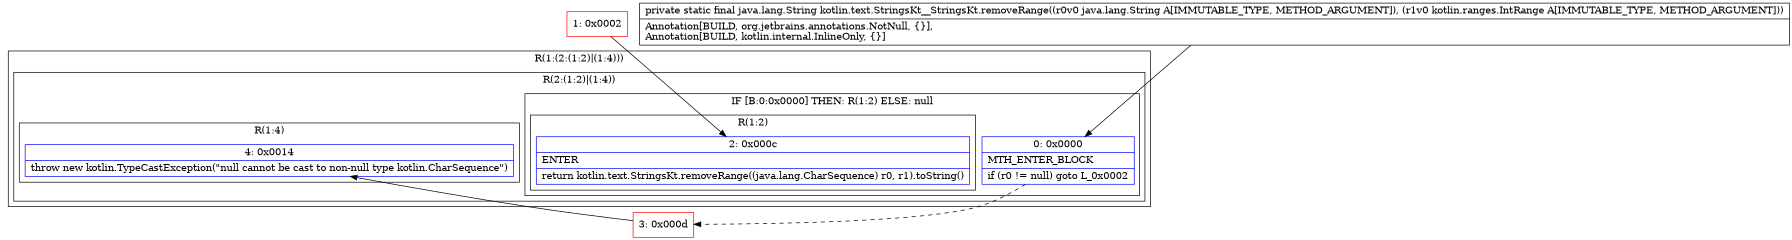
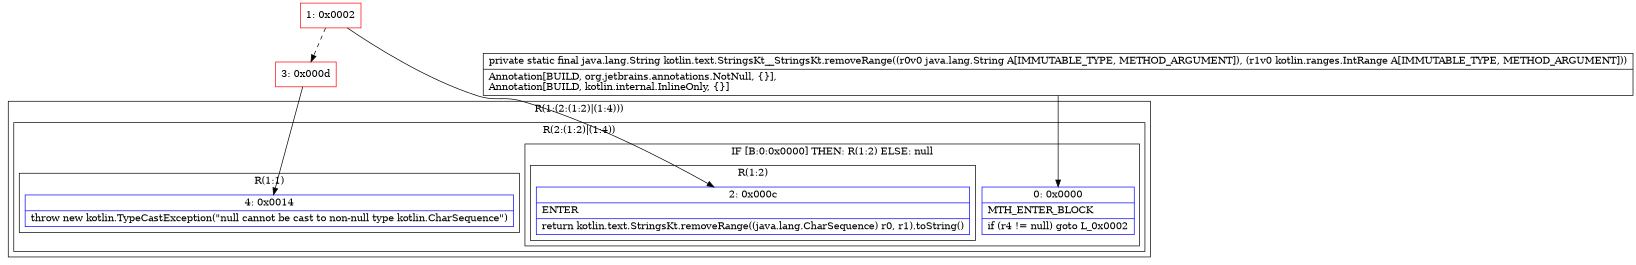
cluster "R(1:4)": label "R(1:4)" -> "R(1:1)"
node "0: 0x0000": text "if (r0 != null) goto L_0x0002" -> "if (r4 != null) goto L_0x0002"
edge "0: 0x0000" -> "3: 0x000d": now "1: 0x0002" -> "3: 0x000d"
